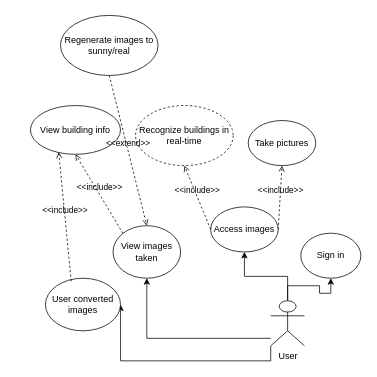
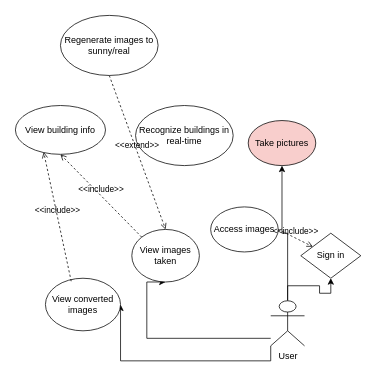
node "View building info": moved (75, 130) -> (60, 130)
node "Recognize buildings in real-time": style dashed -> solid
node "Take pictures": fillcolor #ffffff -> #f8cecc
edge "Access images" -> "Recognize buildings in real-time": removed, label "<<include>>"
edge "Access images" -> "Take pictures": now "Access images" -> "Sign in"
node "View images taken": moved (147, 252) -> (165, 255)
node "Sign in": shape ellipse -> diamond
edge "User" -> "Access images": now "User" -> "Take pictures"
node "User converted images": label "User converted images" -> "View converted images"
